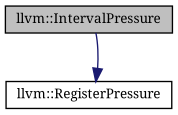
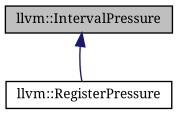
edge "llvm::IntervalPressure" -> "llvm::RegisterPressure": reversed
